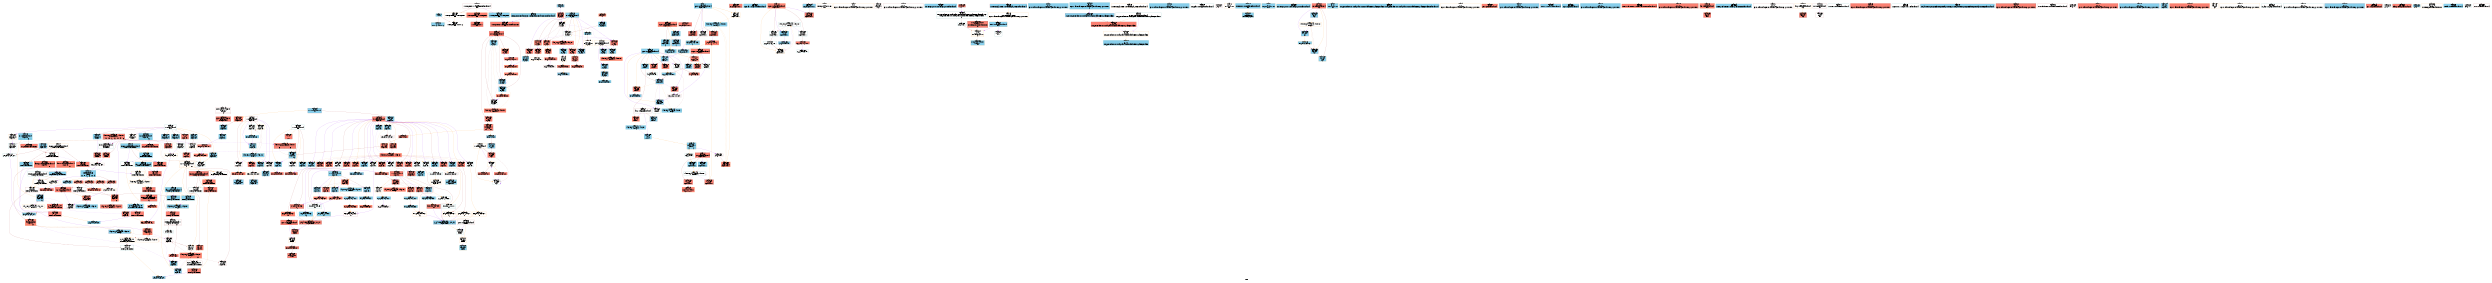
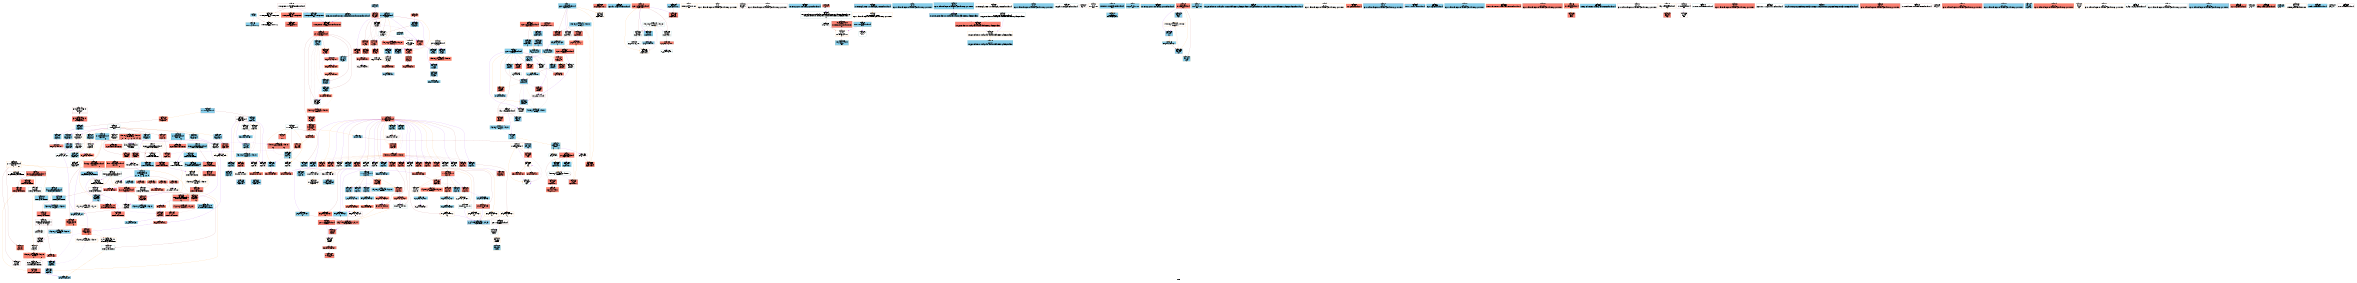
node "NodeID: 126": added
